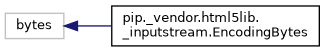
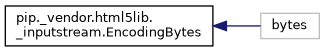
edge "pip._vendor.html5lib. _inputstream.EncodingBytes" -> "bytes": reversed
